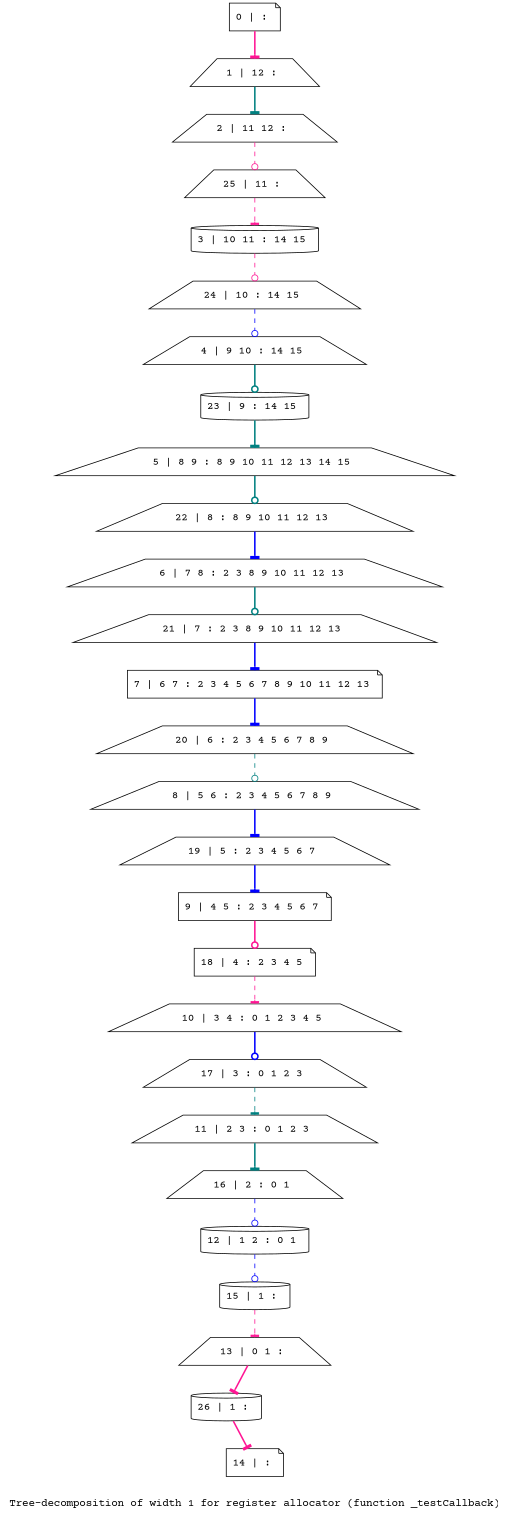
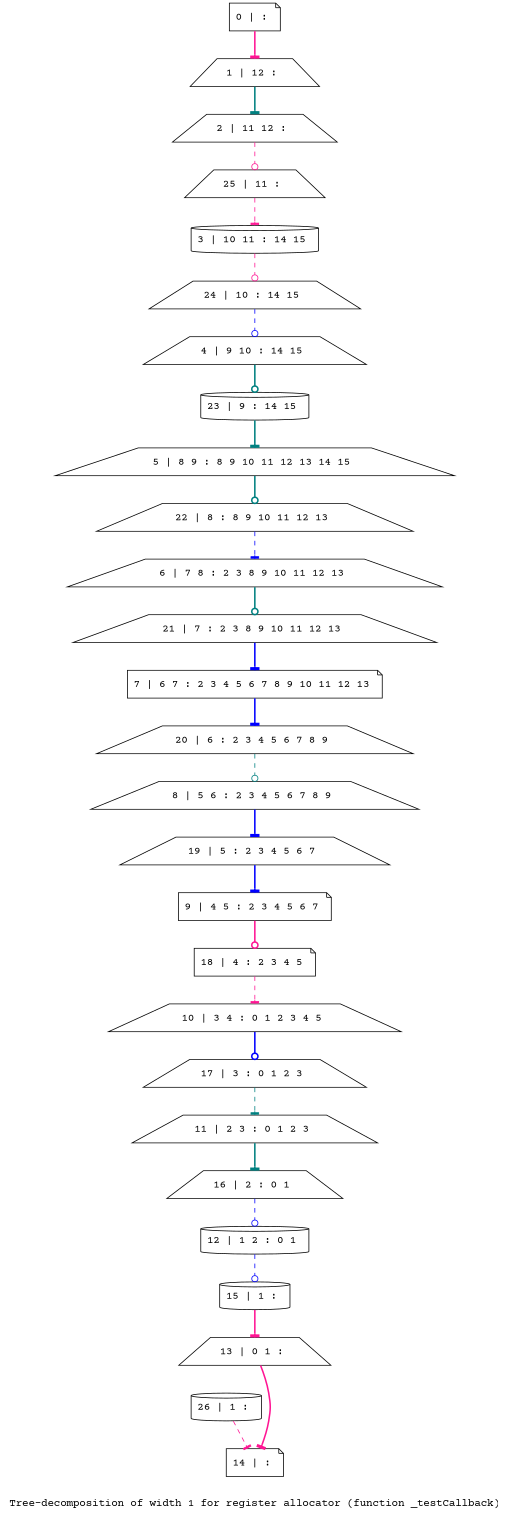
edge "22 | 8 : 8 9 10 11 12 13" -> "6 | 7 8 : 2 3 8 9 10 11 12 13": style bold -> dashed
edge "15 | 1 :" -> "13 | 0 1 :": style dashed -> bold
edge "13 | 0 1 :" -> "26 | 1 :": now "13 | 0 1 :" -> "14 | :"
edge "26 | 1 :" -> "14 | :": style bold -> dashed
